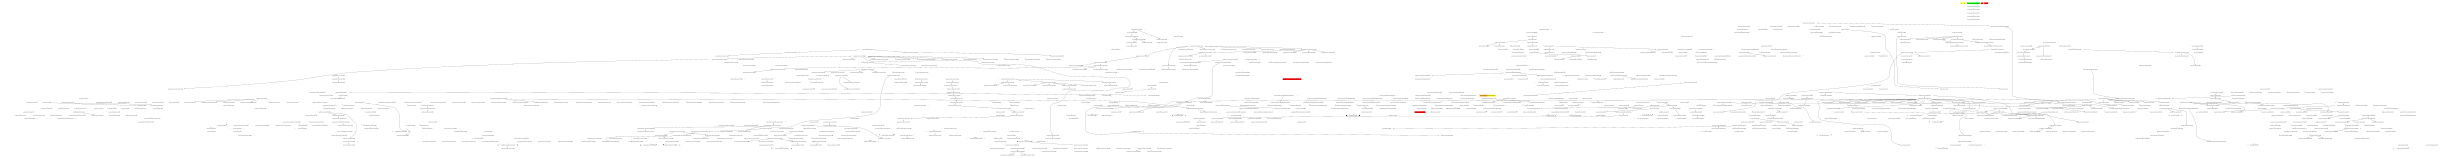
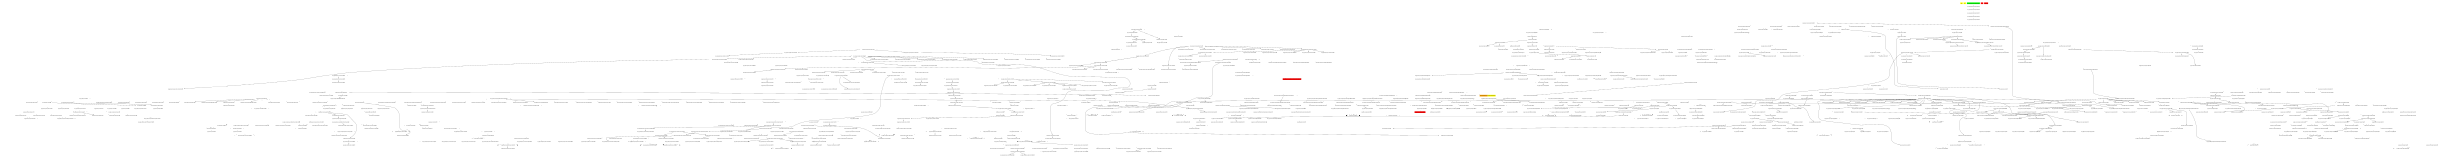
node "com.google.javascript.jscomp.CompilerTestCase#901": added
